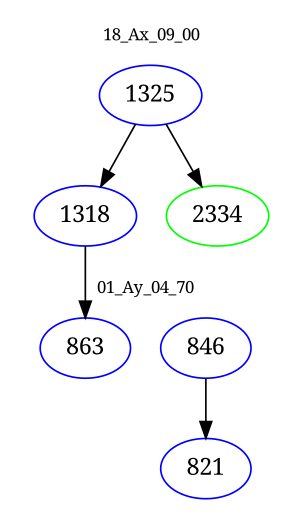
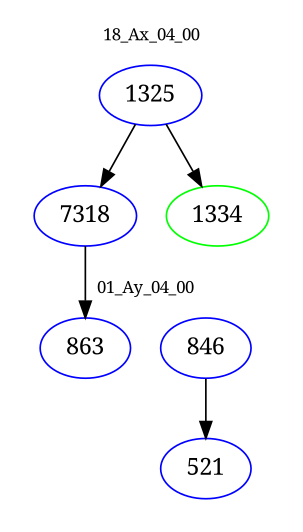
cluster "18_Ax_09_00": label "18_Ax_09_00" -> "18_Ax_04_00"
node "1318": label "1318" -> "7318"
node "2334": label "2334" -> "1334"
cluster "01_Ay_04_70": label "01_Ay_04_70" -> "01_Ay_04_00"
node "821": label "821" -> "521"
